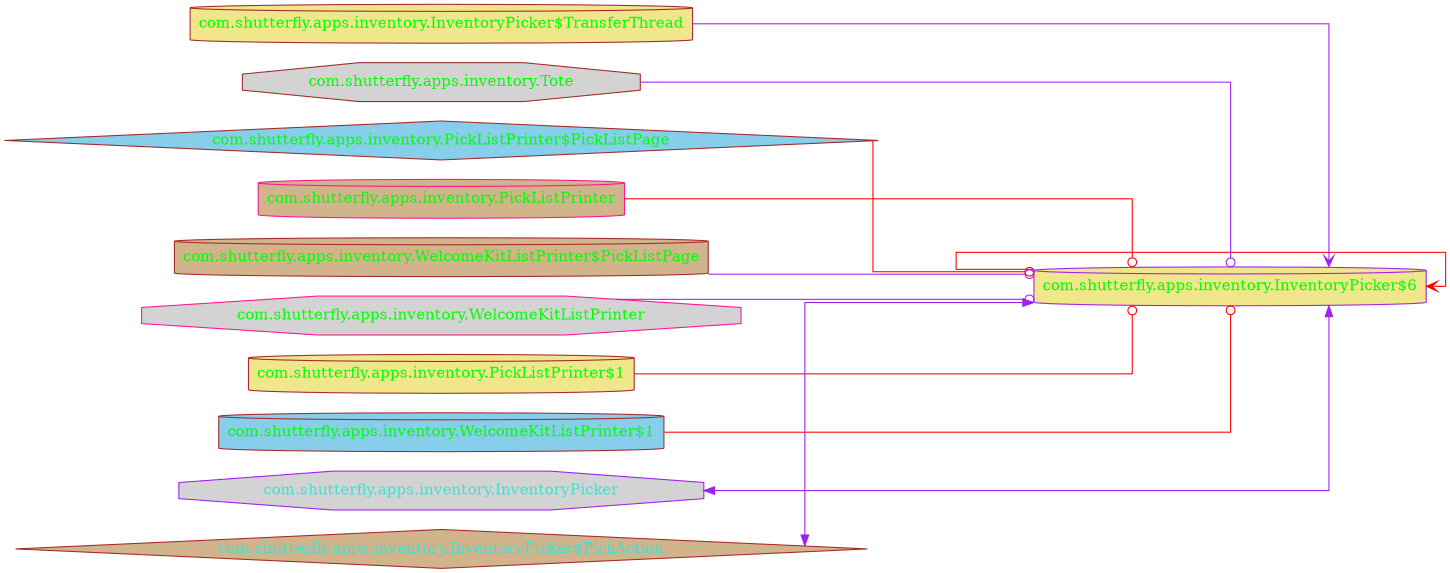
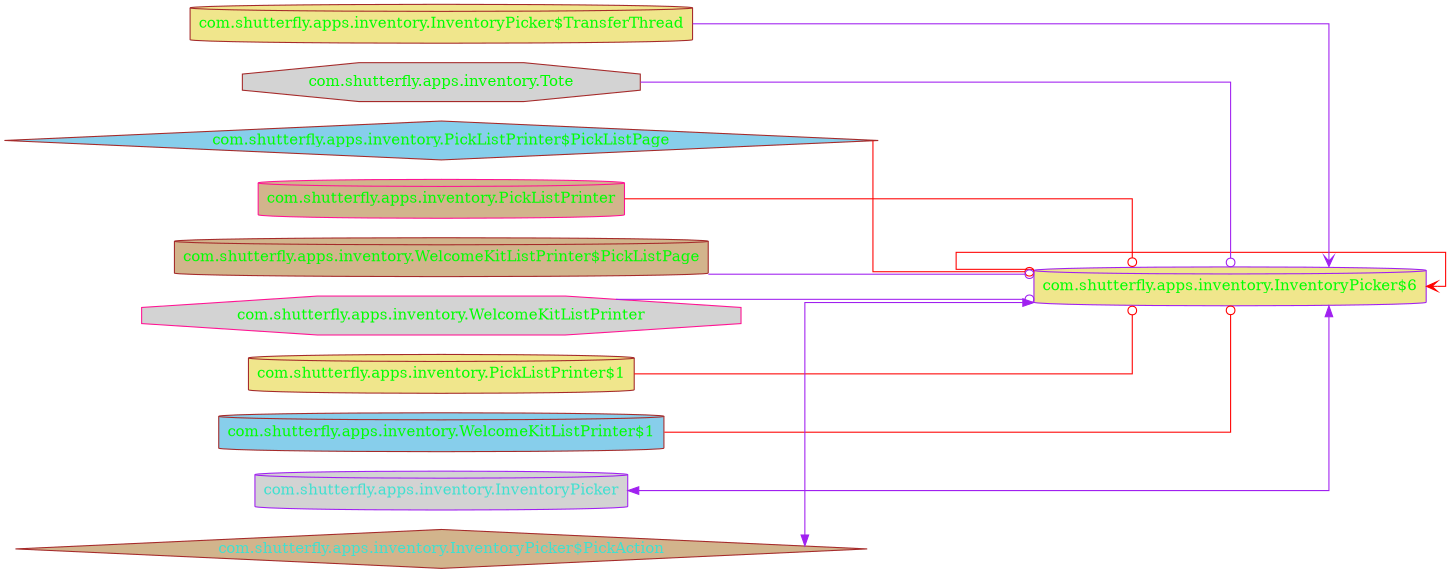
node "com.shutterfly.apps.inventory.InventoryPicker": shape octagon -> cylinder
